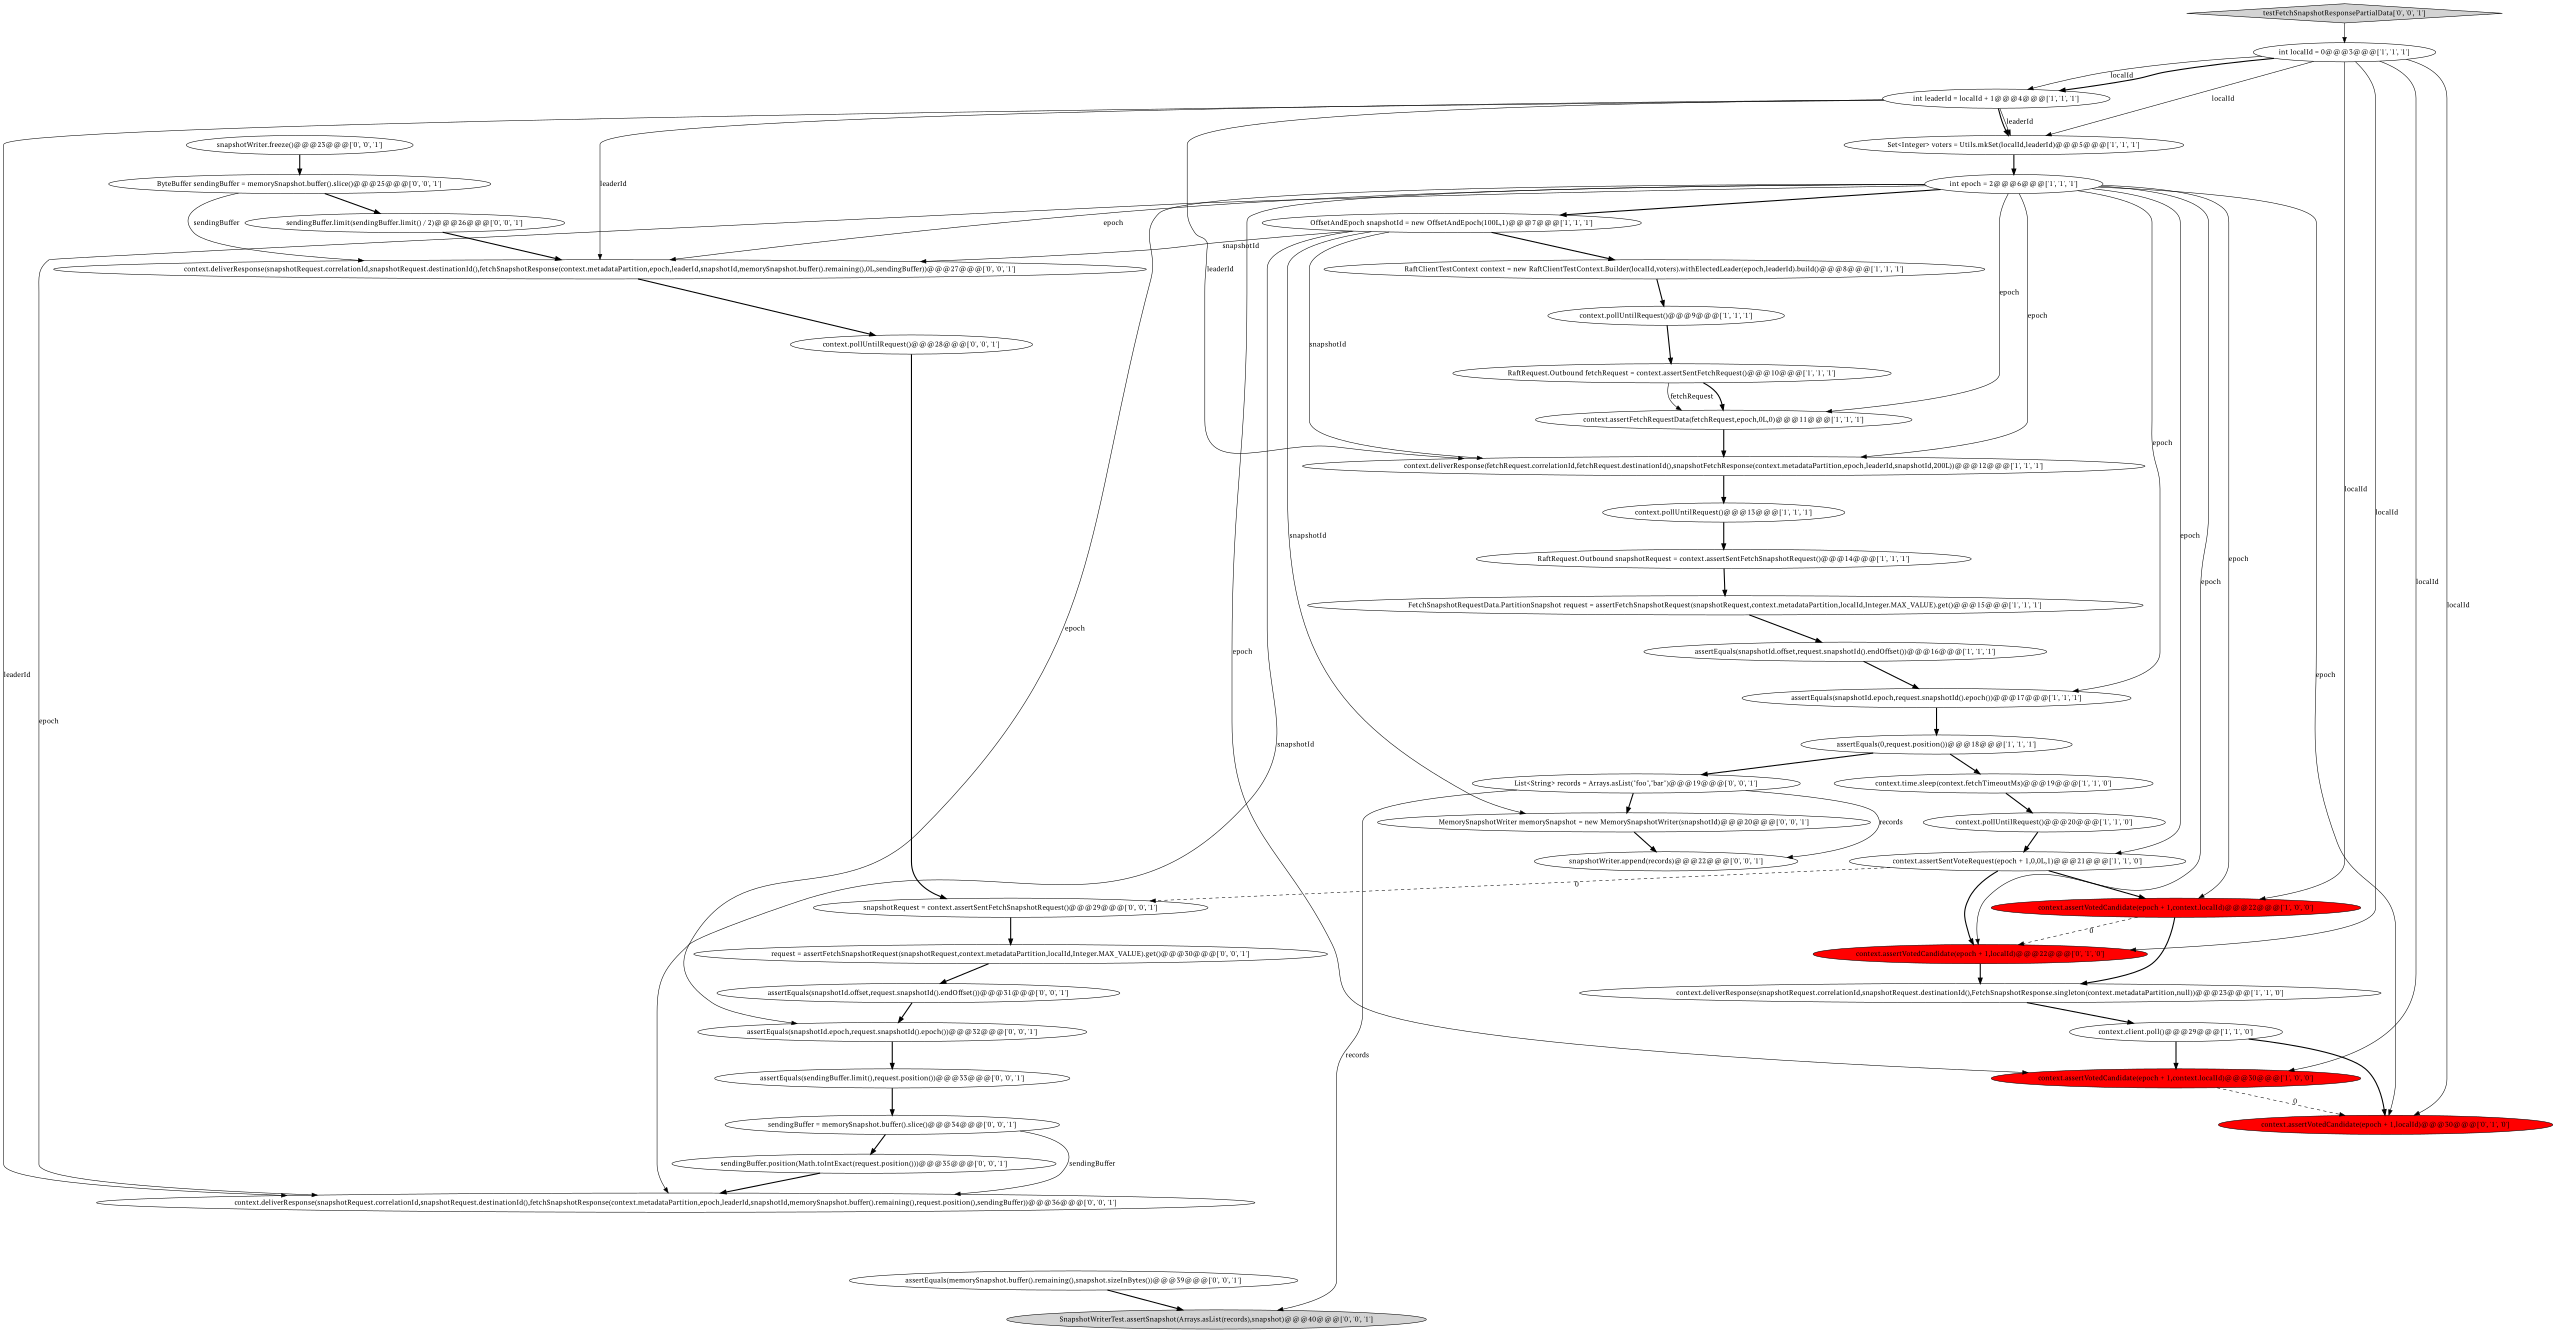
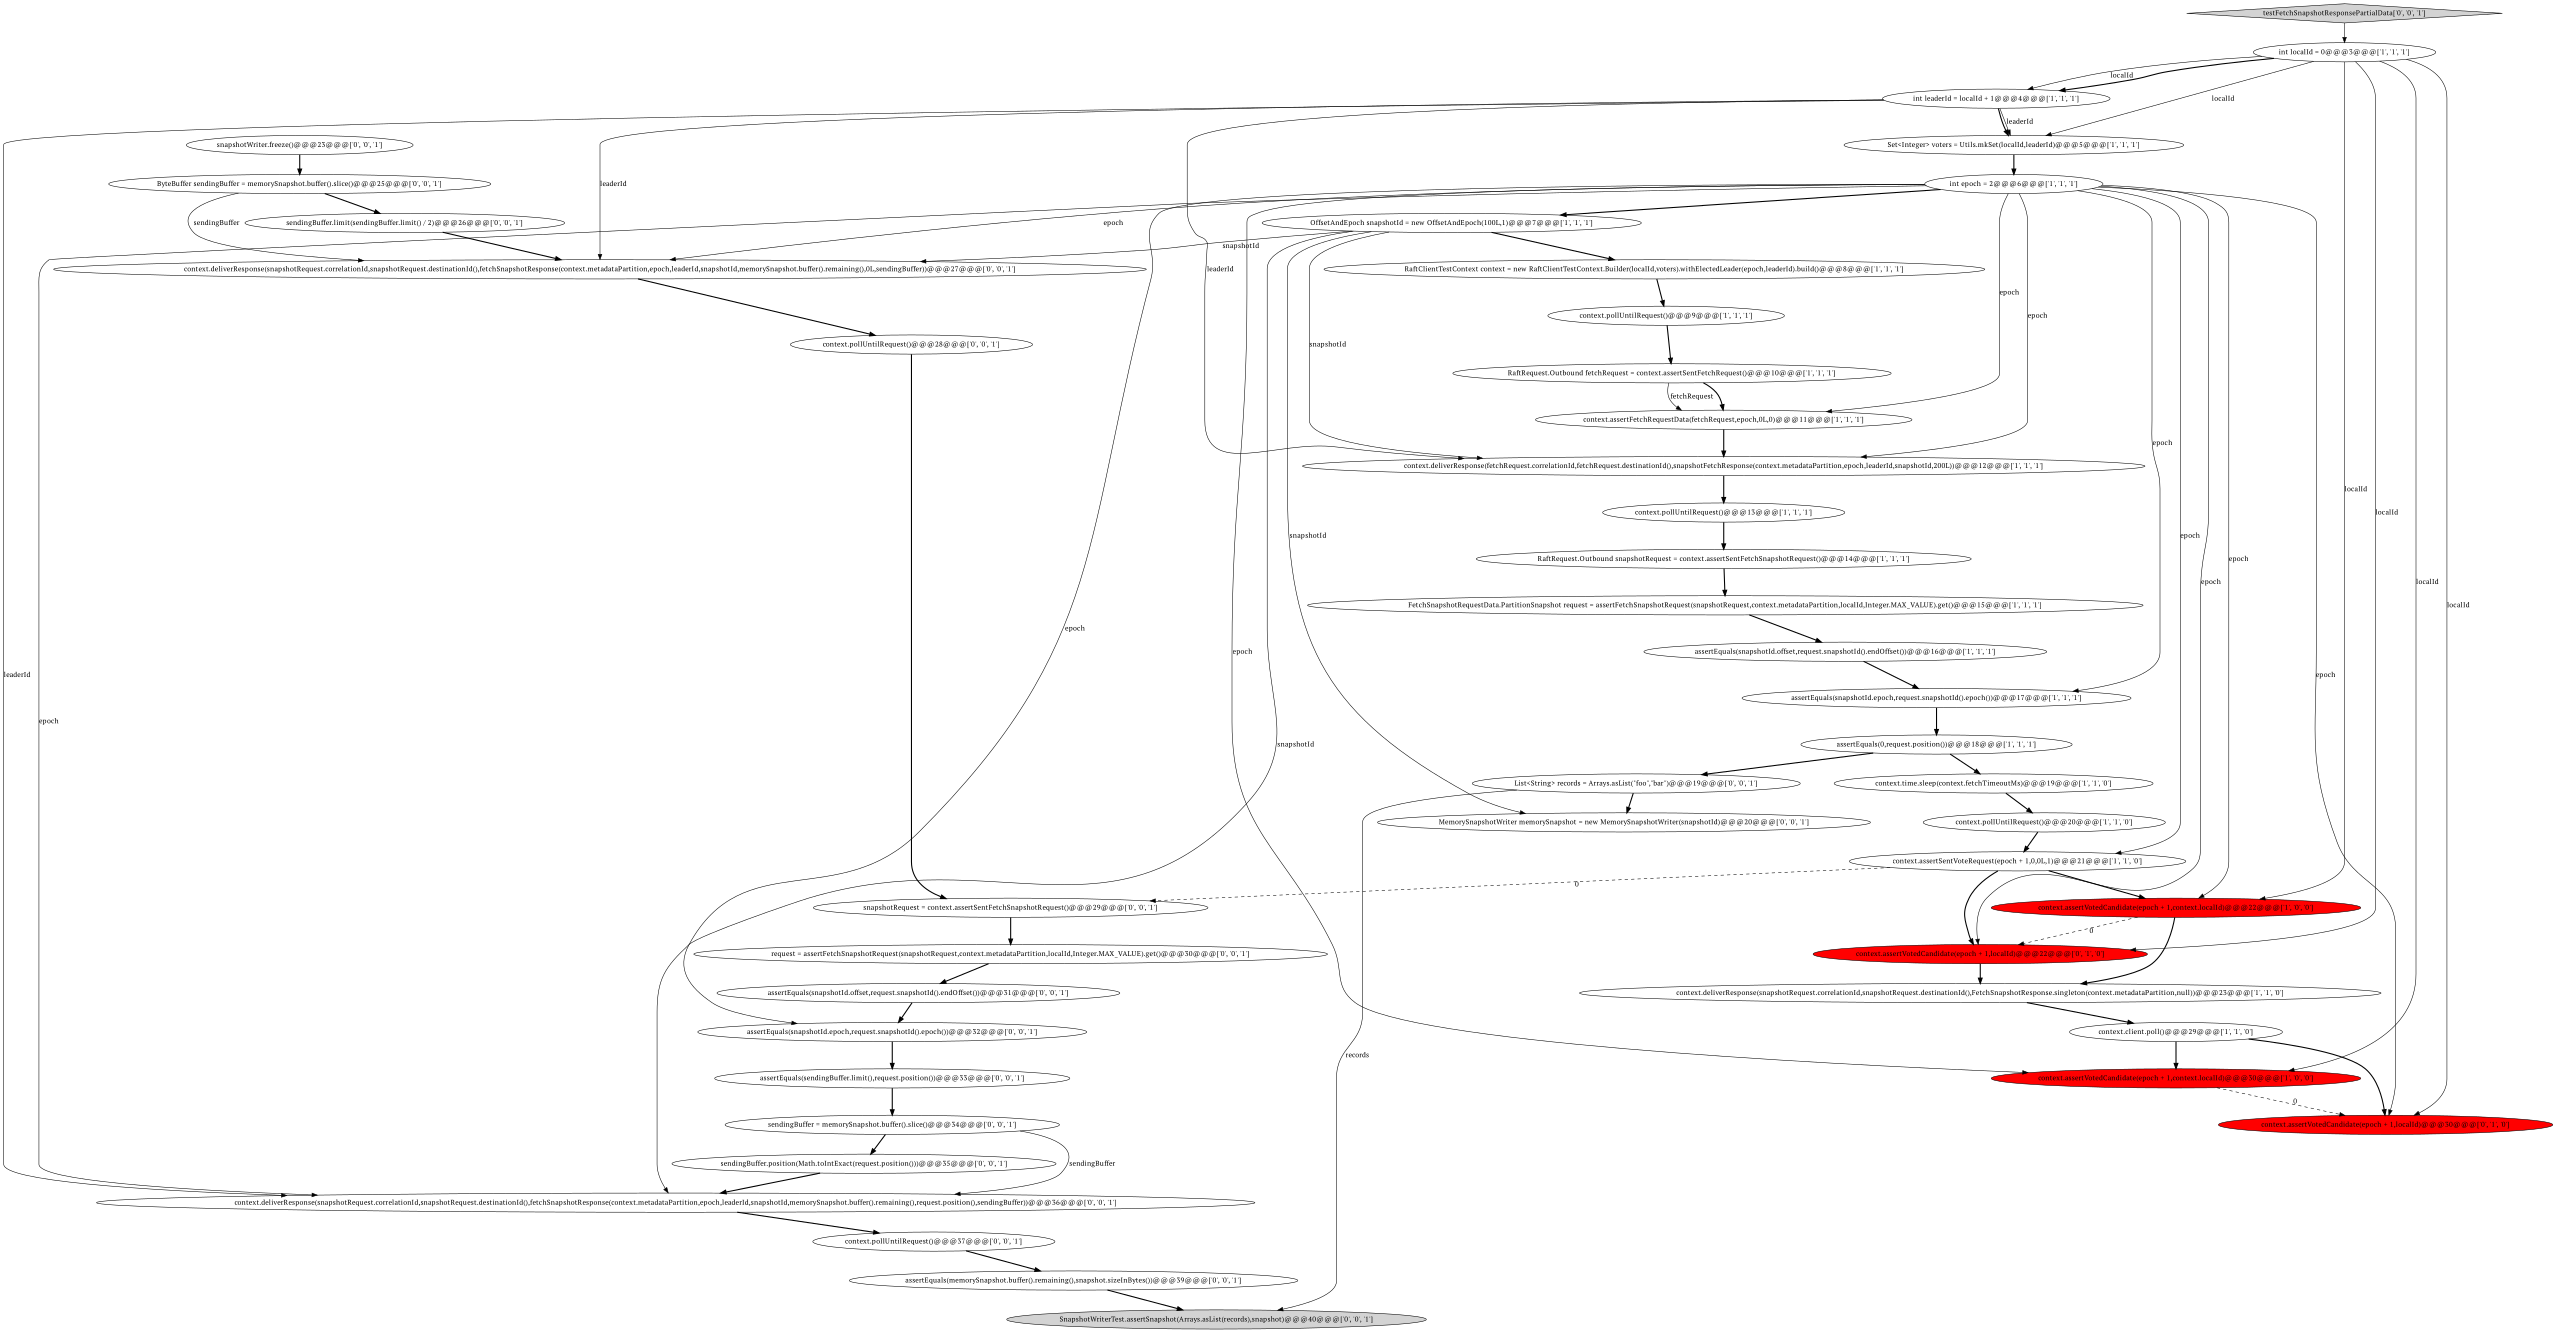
node "snapshotWriter.append(records)@@@22@@@['0', '0', '1']": removed
node "context.pollUntilRequest()@@@37@@@['0', '0', '1']": added
